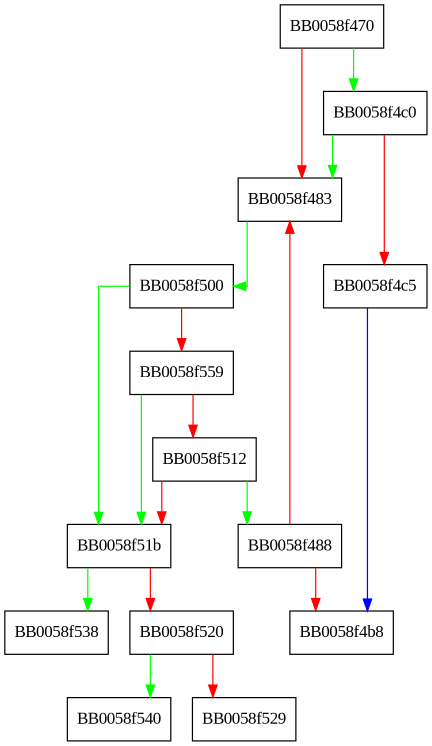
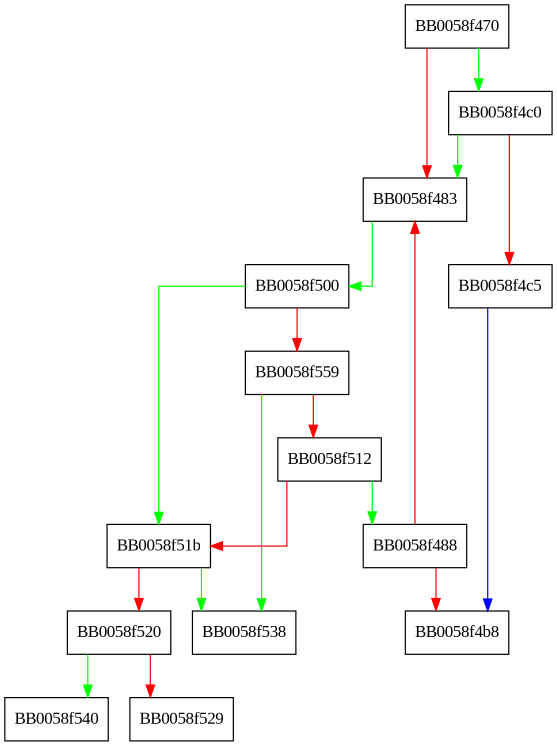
edge "BB0058f559" -> "BB0058f51b": now "BB0058f559" -> "BB0058f538"
